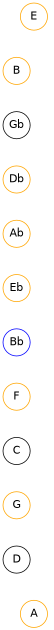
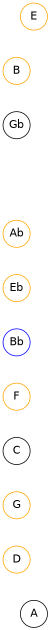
node "Db": removed
node "D": color black -> orange
node "A": color orange -> black
